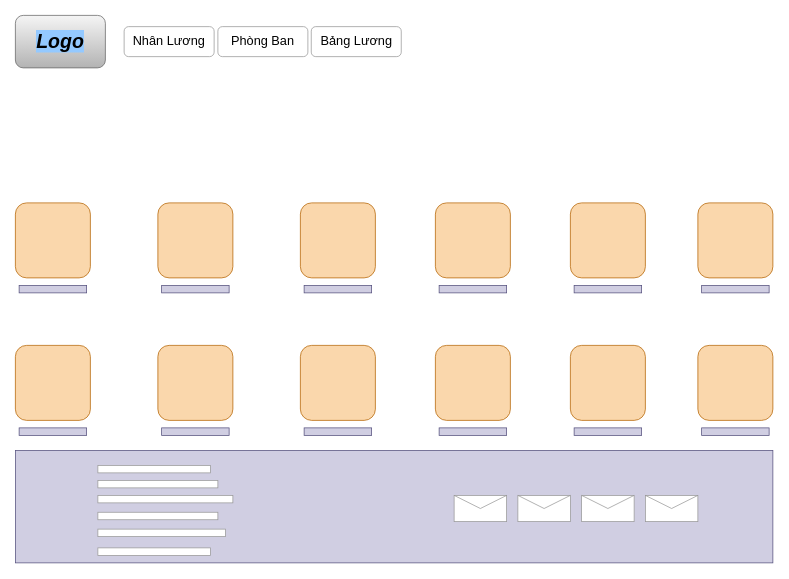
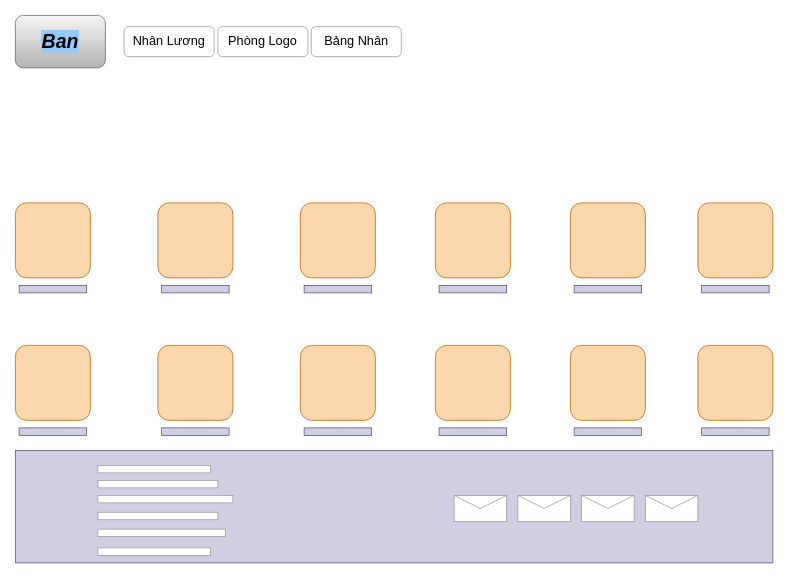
node "Logo": label "Logo" -> "Ban"
node "Phòng Ban": label "Phòng Ban" -> "Phòng Logo"
node "Bảng Lương": label "Bảng Lương" -> "Bảng Nhân"
